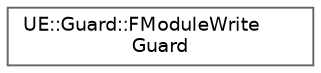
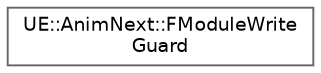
node "UE::Guard::FModuleWrite Guard": label "UE::Guard::FModuleWrite Guard" -> "UE::AnimNext::FModuleWrite Guard"
